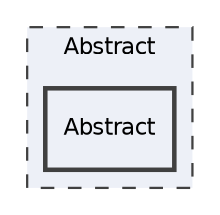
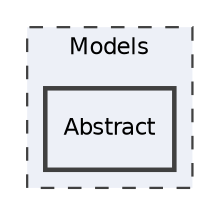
cluster "Abstract": label "Abstract" -> "Models"
